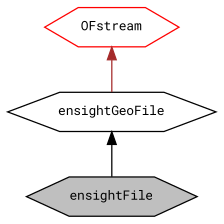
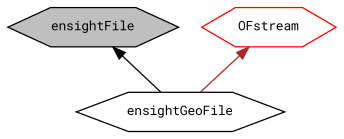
edge "ensightFile" -> "ensightGeoFile": reversed
